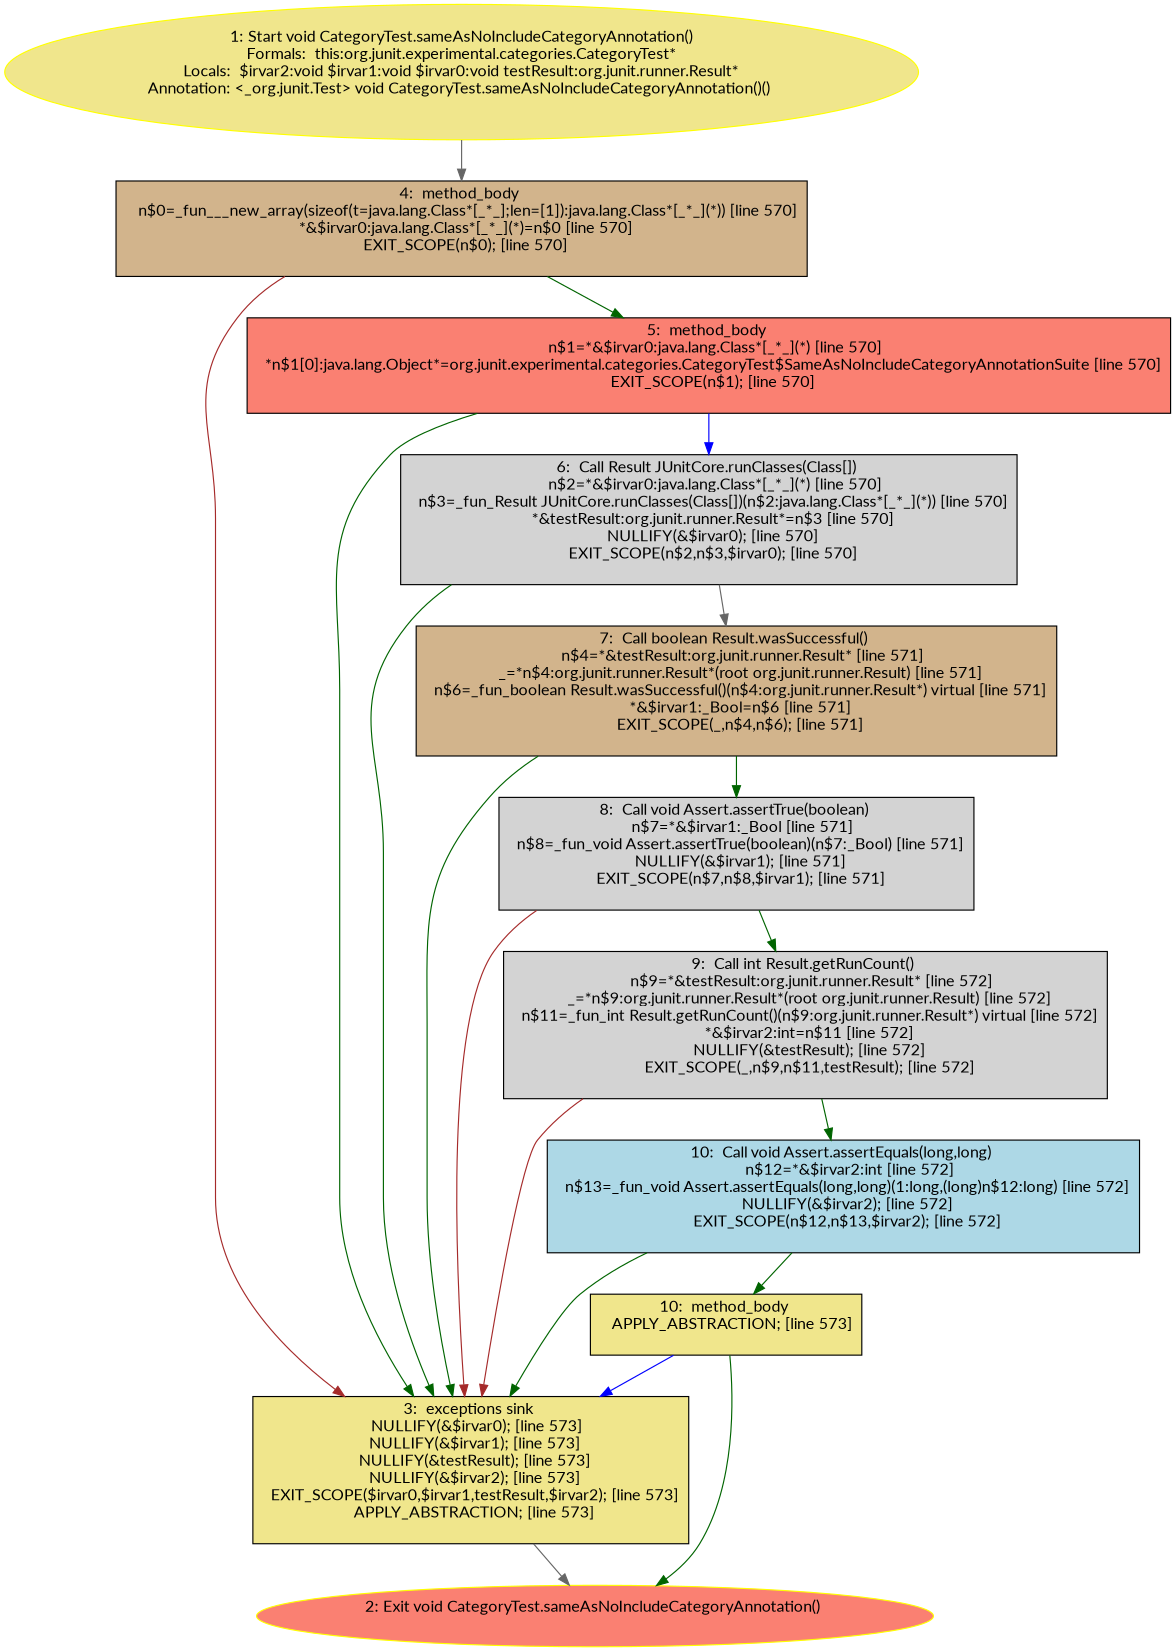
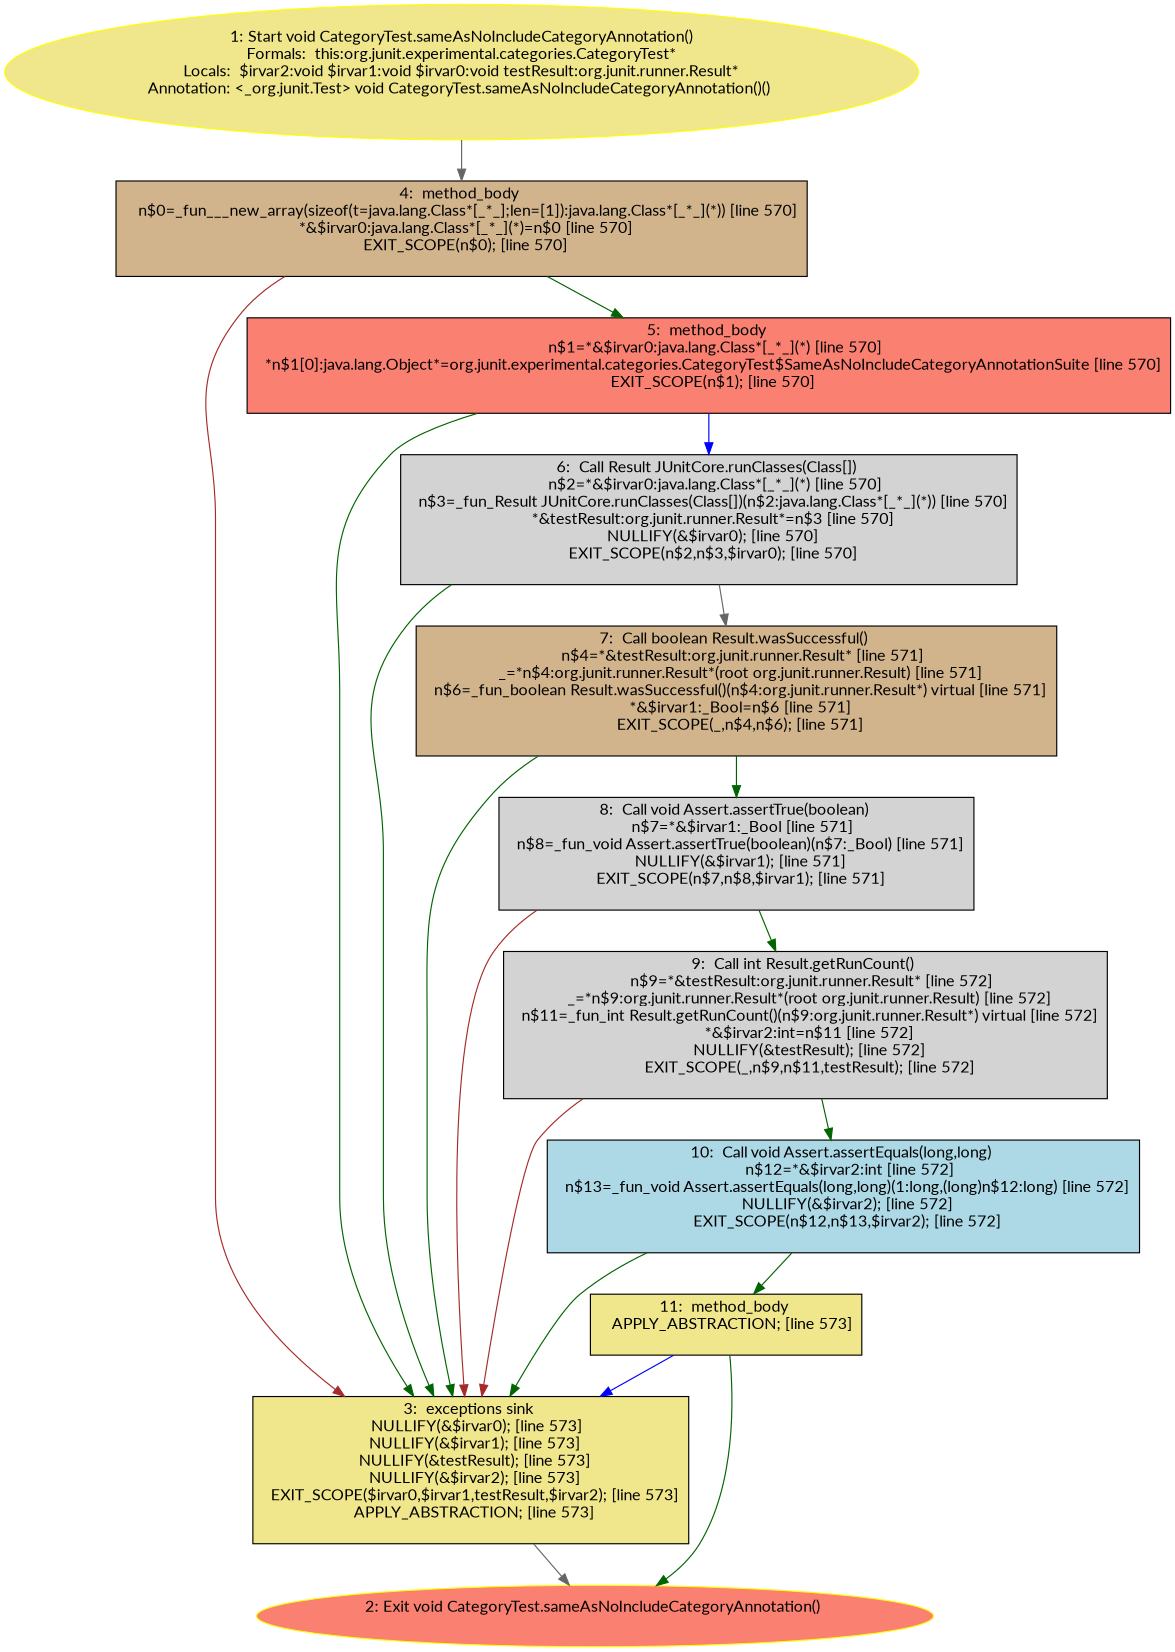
node "10:  method_body APPLY_ABSTRACTION; [line 573]": label "10:  method_body APPLY_ABSTRACTION; [line 573]" -> "11:  method_body APPLY_ABSTRACTION; [line 573]"
